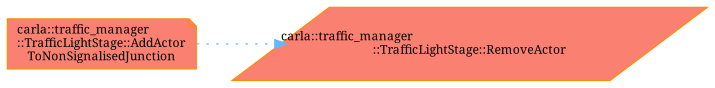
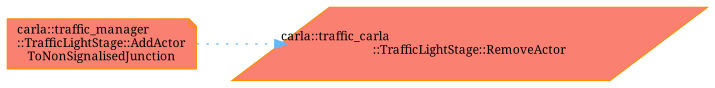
node "carla::traffic_manager ::TrafficLightStage::RemoveActor": label "carla::traffic_manager ::TrafficLightStage::RemoveActor" -> "carla::traffic_carla ::TrafficLightStage::RemoveActor"
